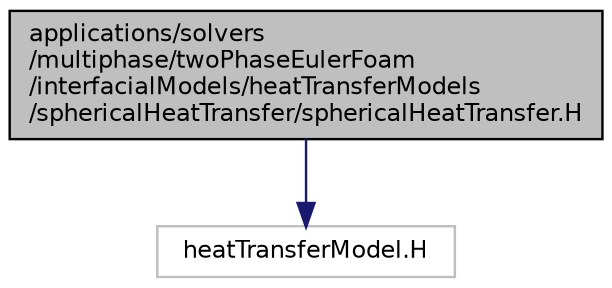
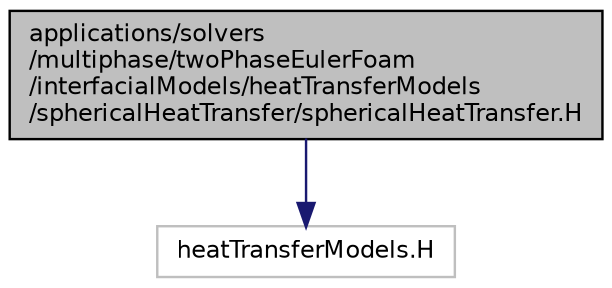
node "heatTransferModel.H": label "heatTransferModel.H" -> "heatTransferModels.H"
